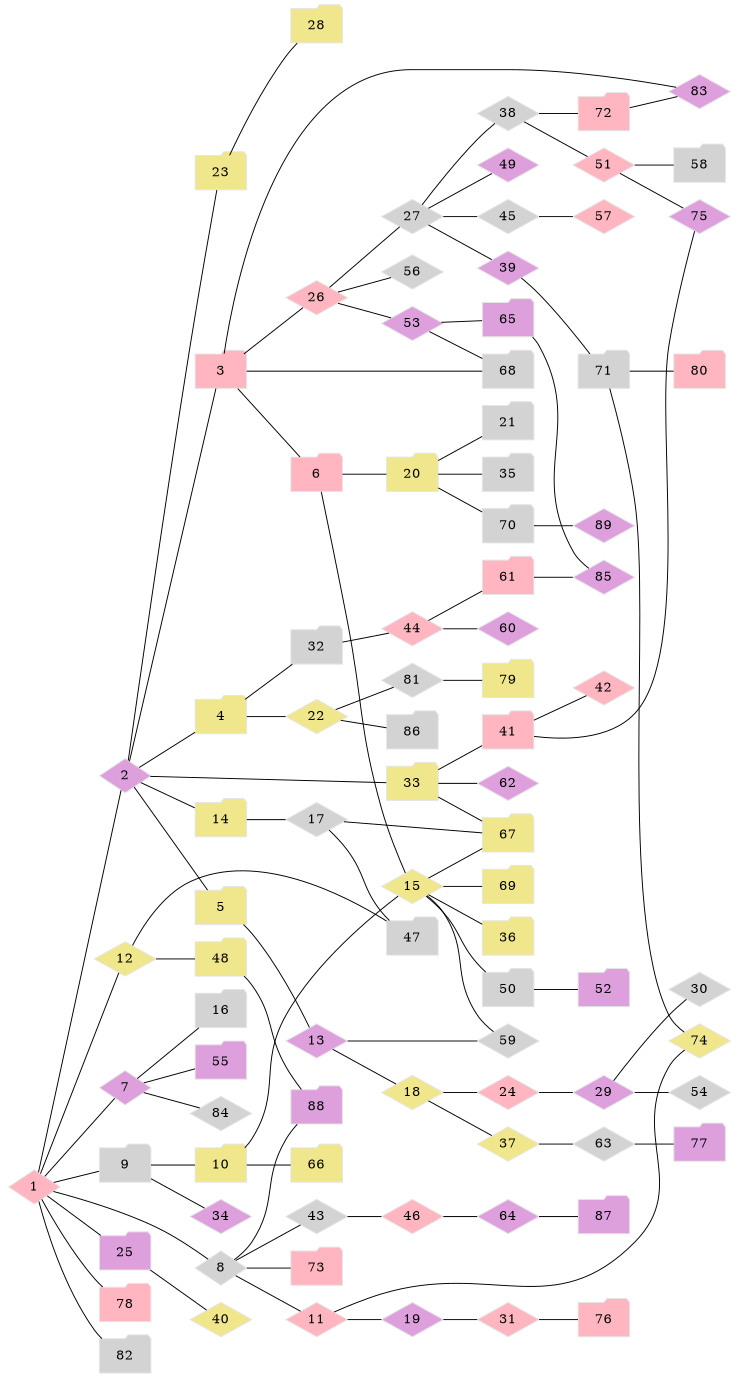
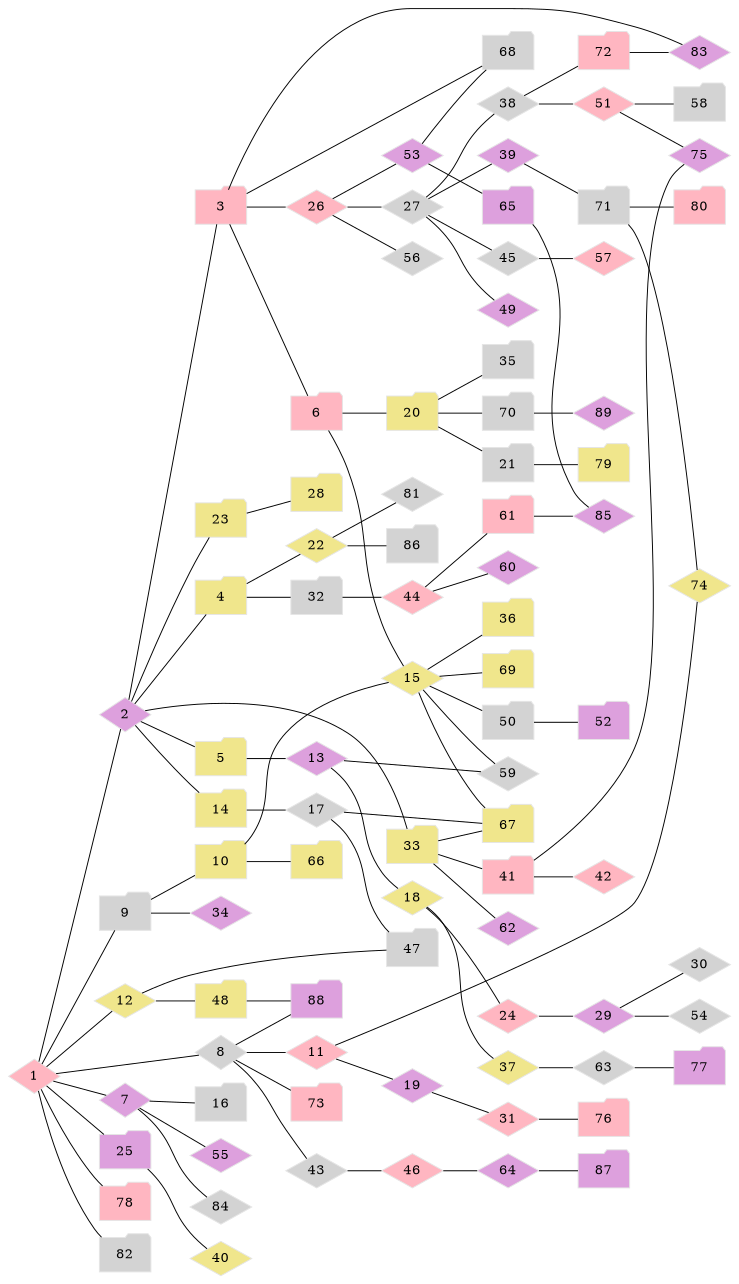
edge "81" -- "79": now "21" -- "79"
node "55": shape folder -> diamond
